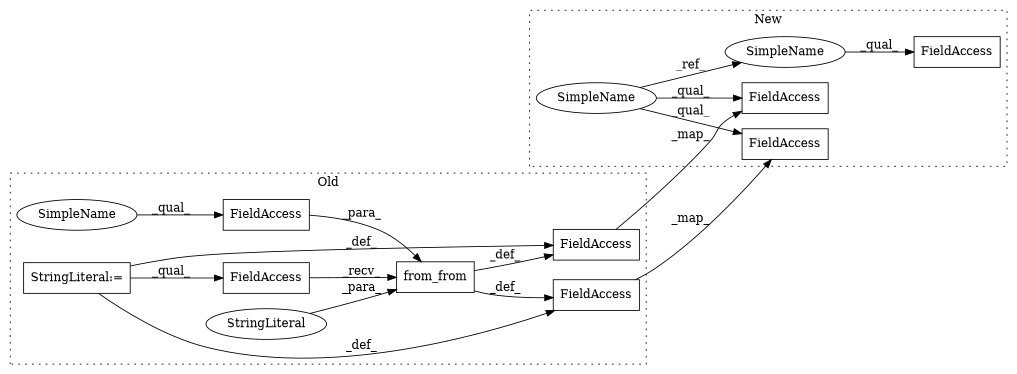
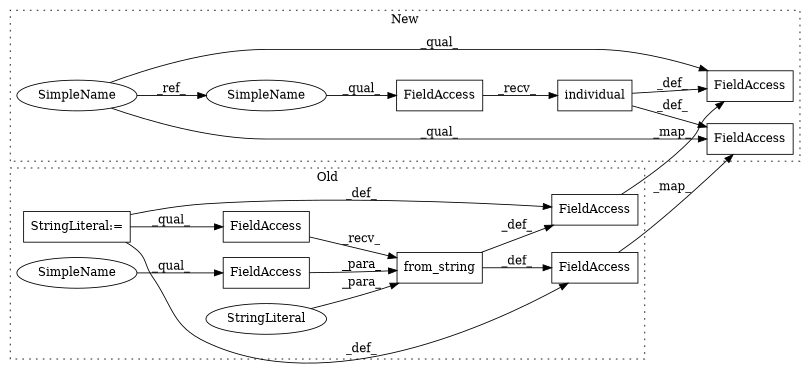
node "individual": added
node "from_from": label "from_from" -> "from_string"
